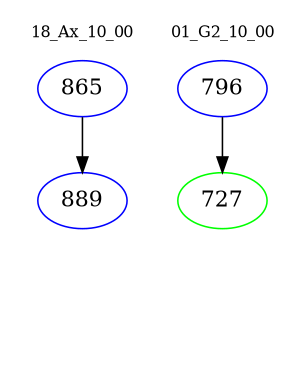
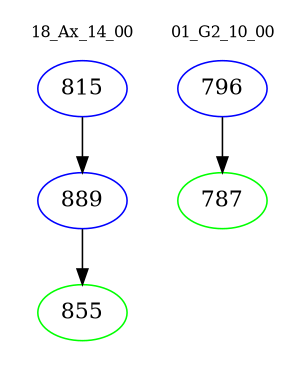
cluster "18_Ax_10_00": label "18_Ax_10_00" -> "18_Ax_14_00"
node "865": label "865" -> "815"
node "727": label "727" -> "787"
node "855": added
